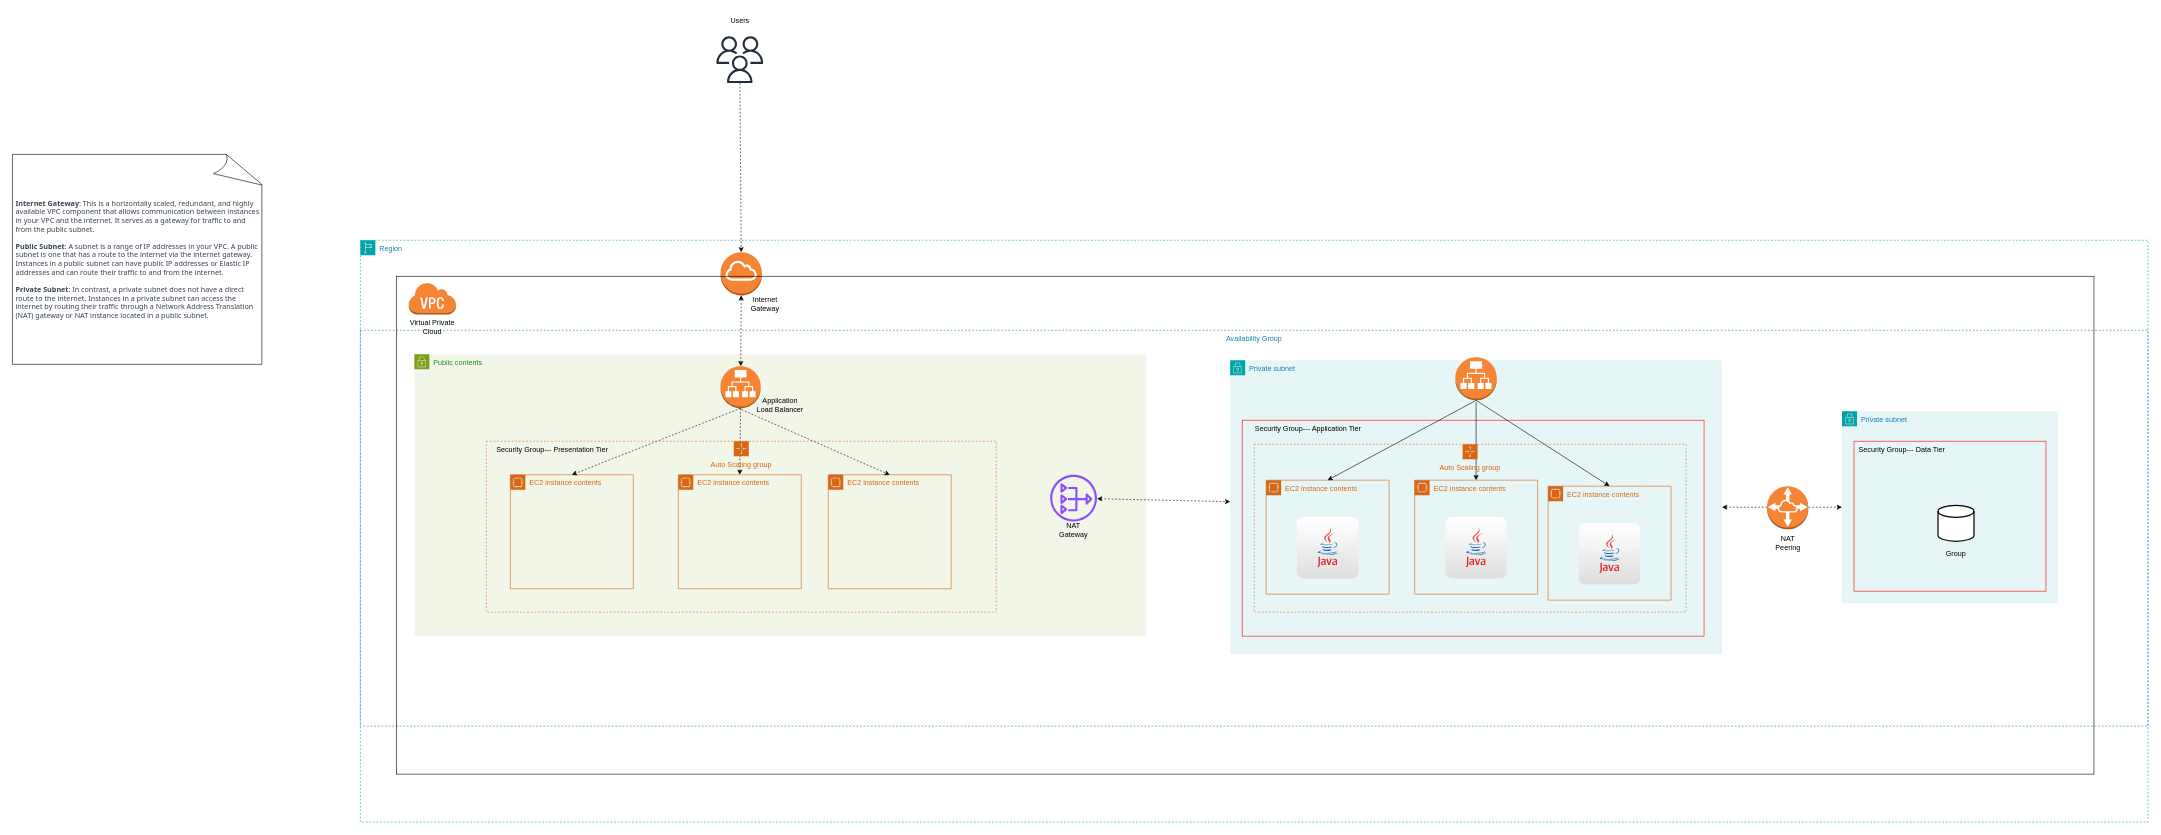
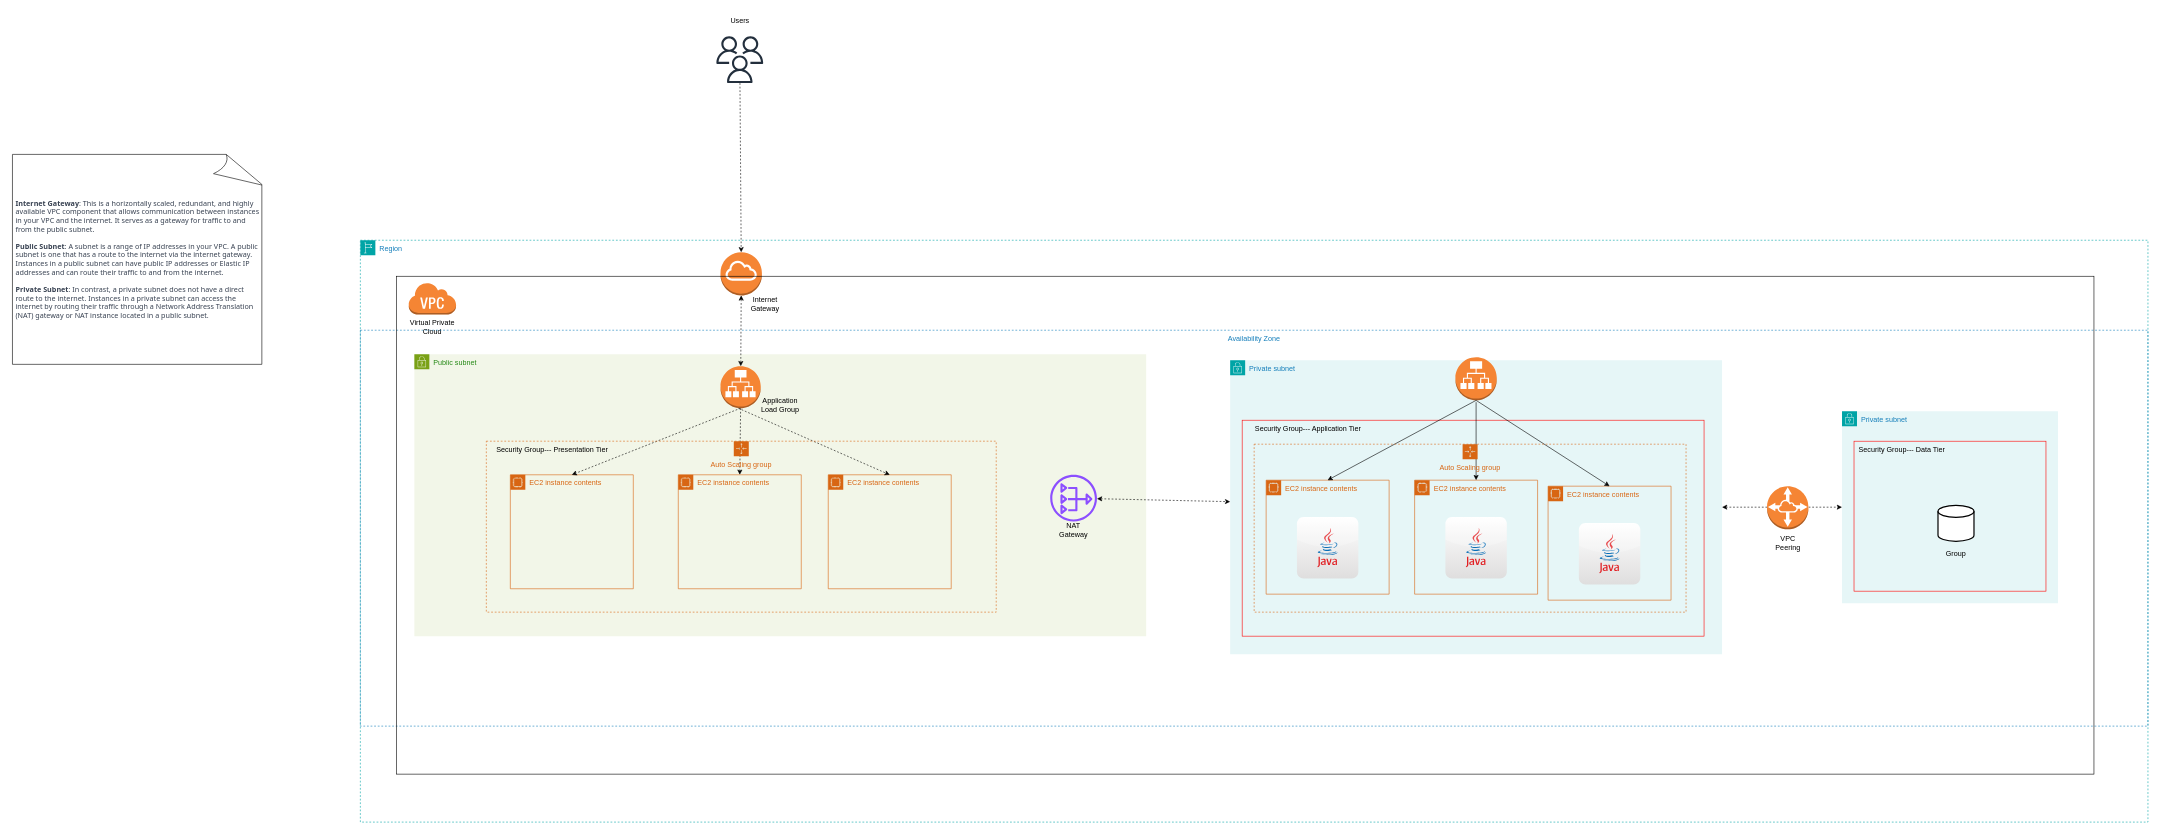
node "Availability Group": label "Availability Group" -> "Availability Zone"
node "Public contents": label "Public contents" -> "Public subnet"
node "Application Load Balancer": label "Application Load Balancer" -> "Application Load Group"
node "NAT Peering": label "NAT Peering" -> "VPC Peering"
